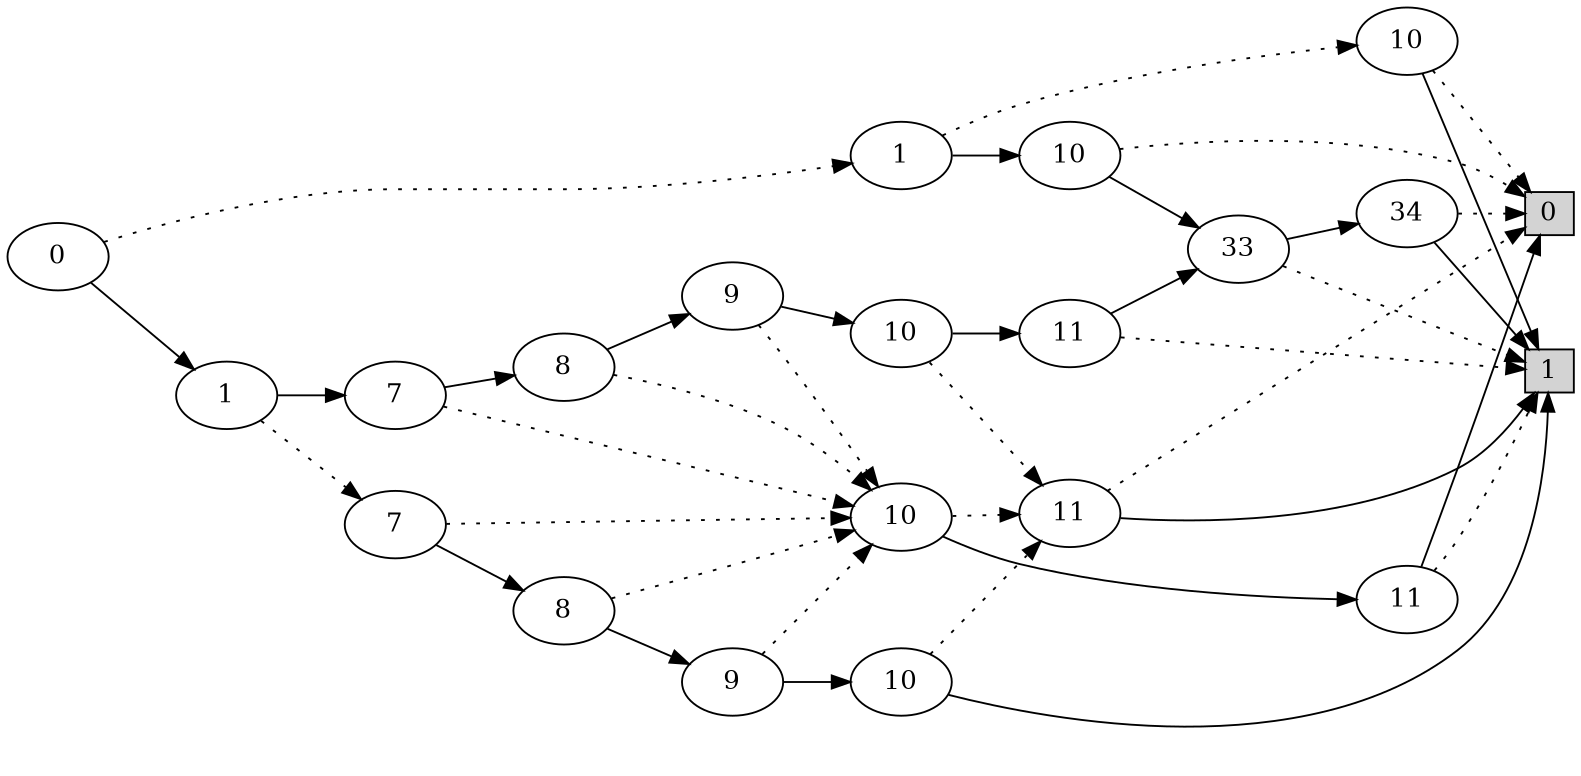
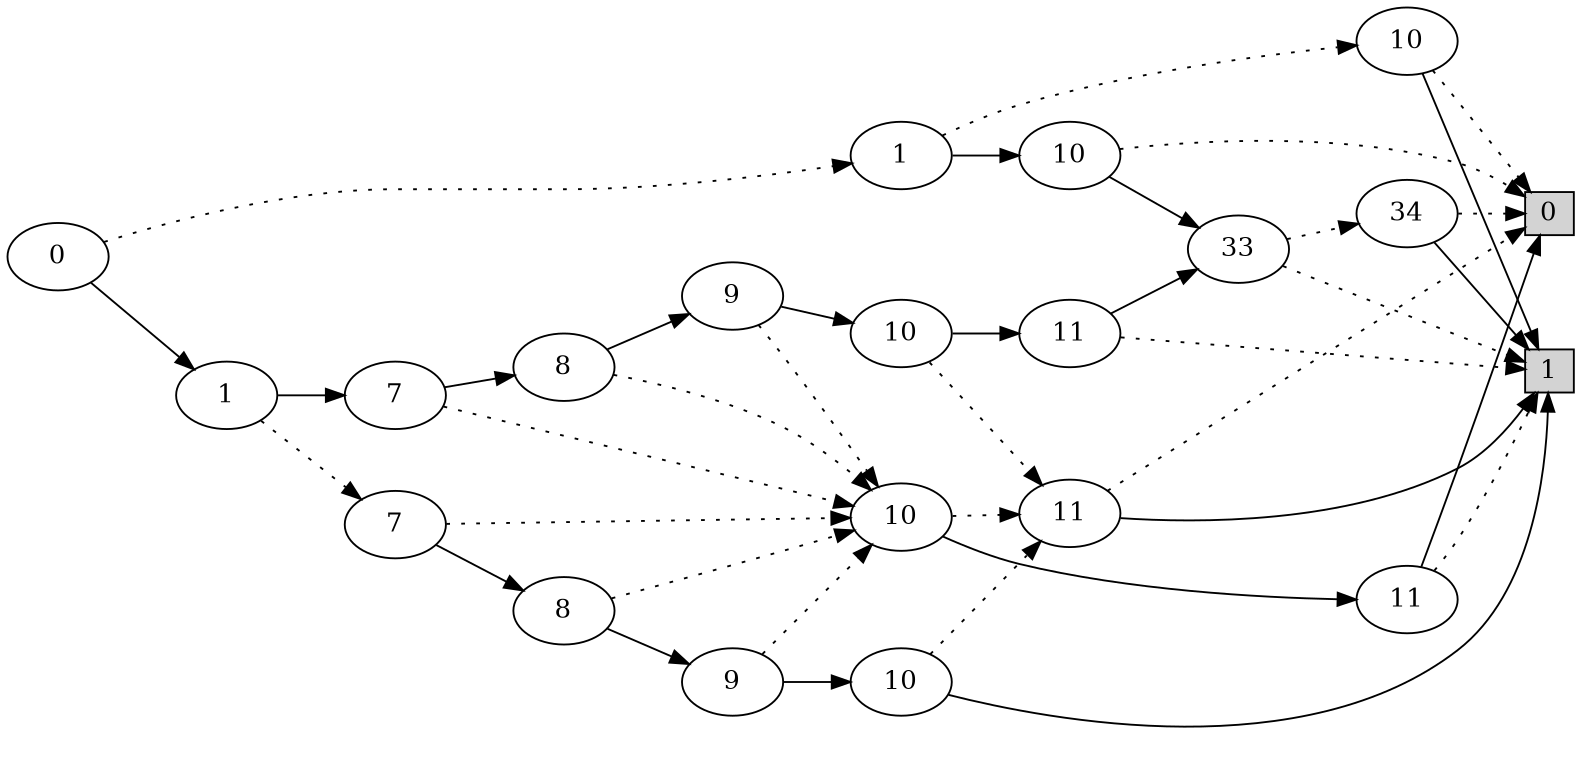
edge "33" -> "34": style filled -> dotted
